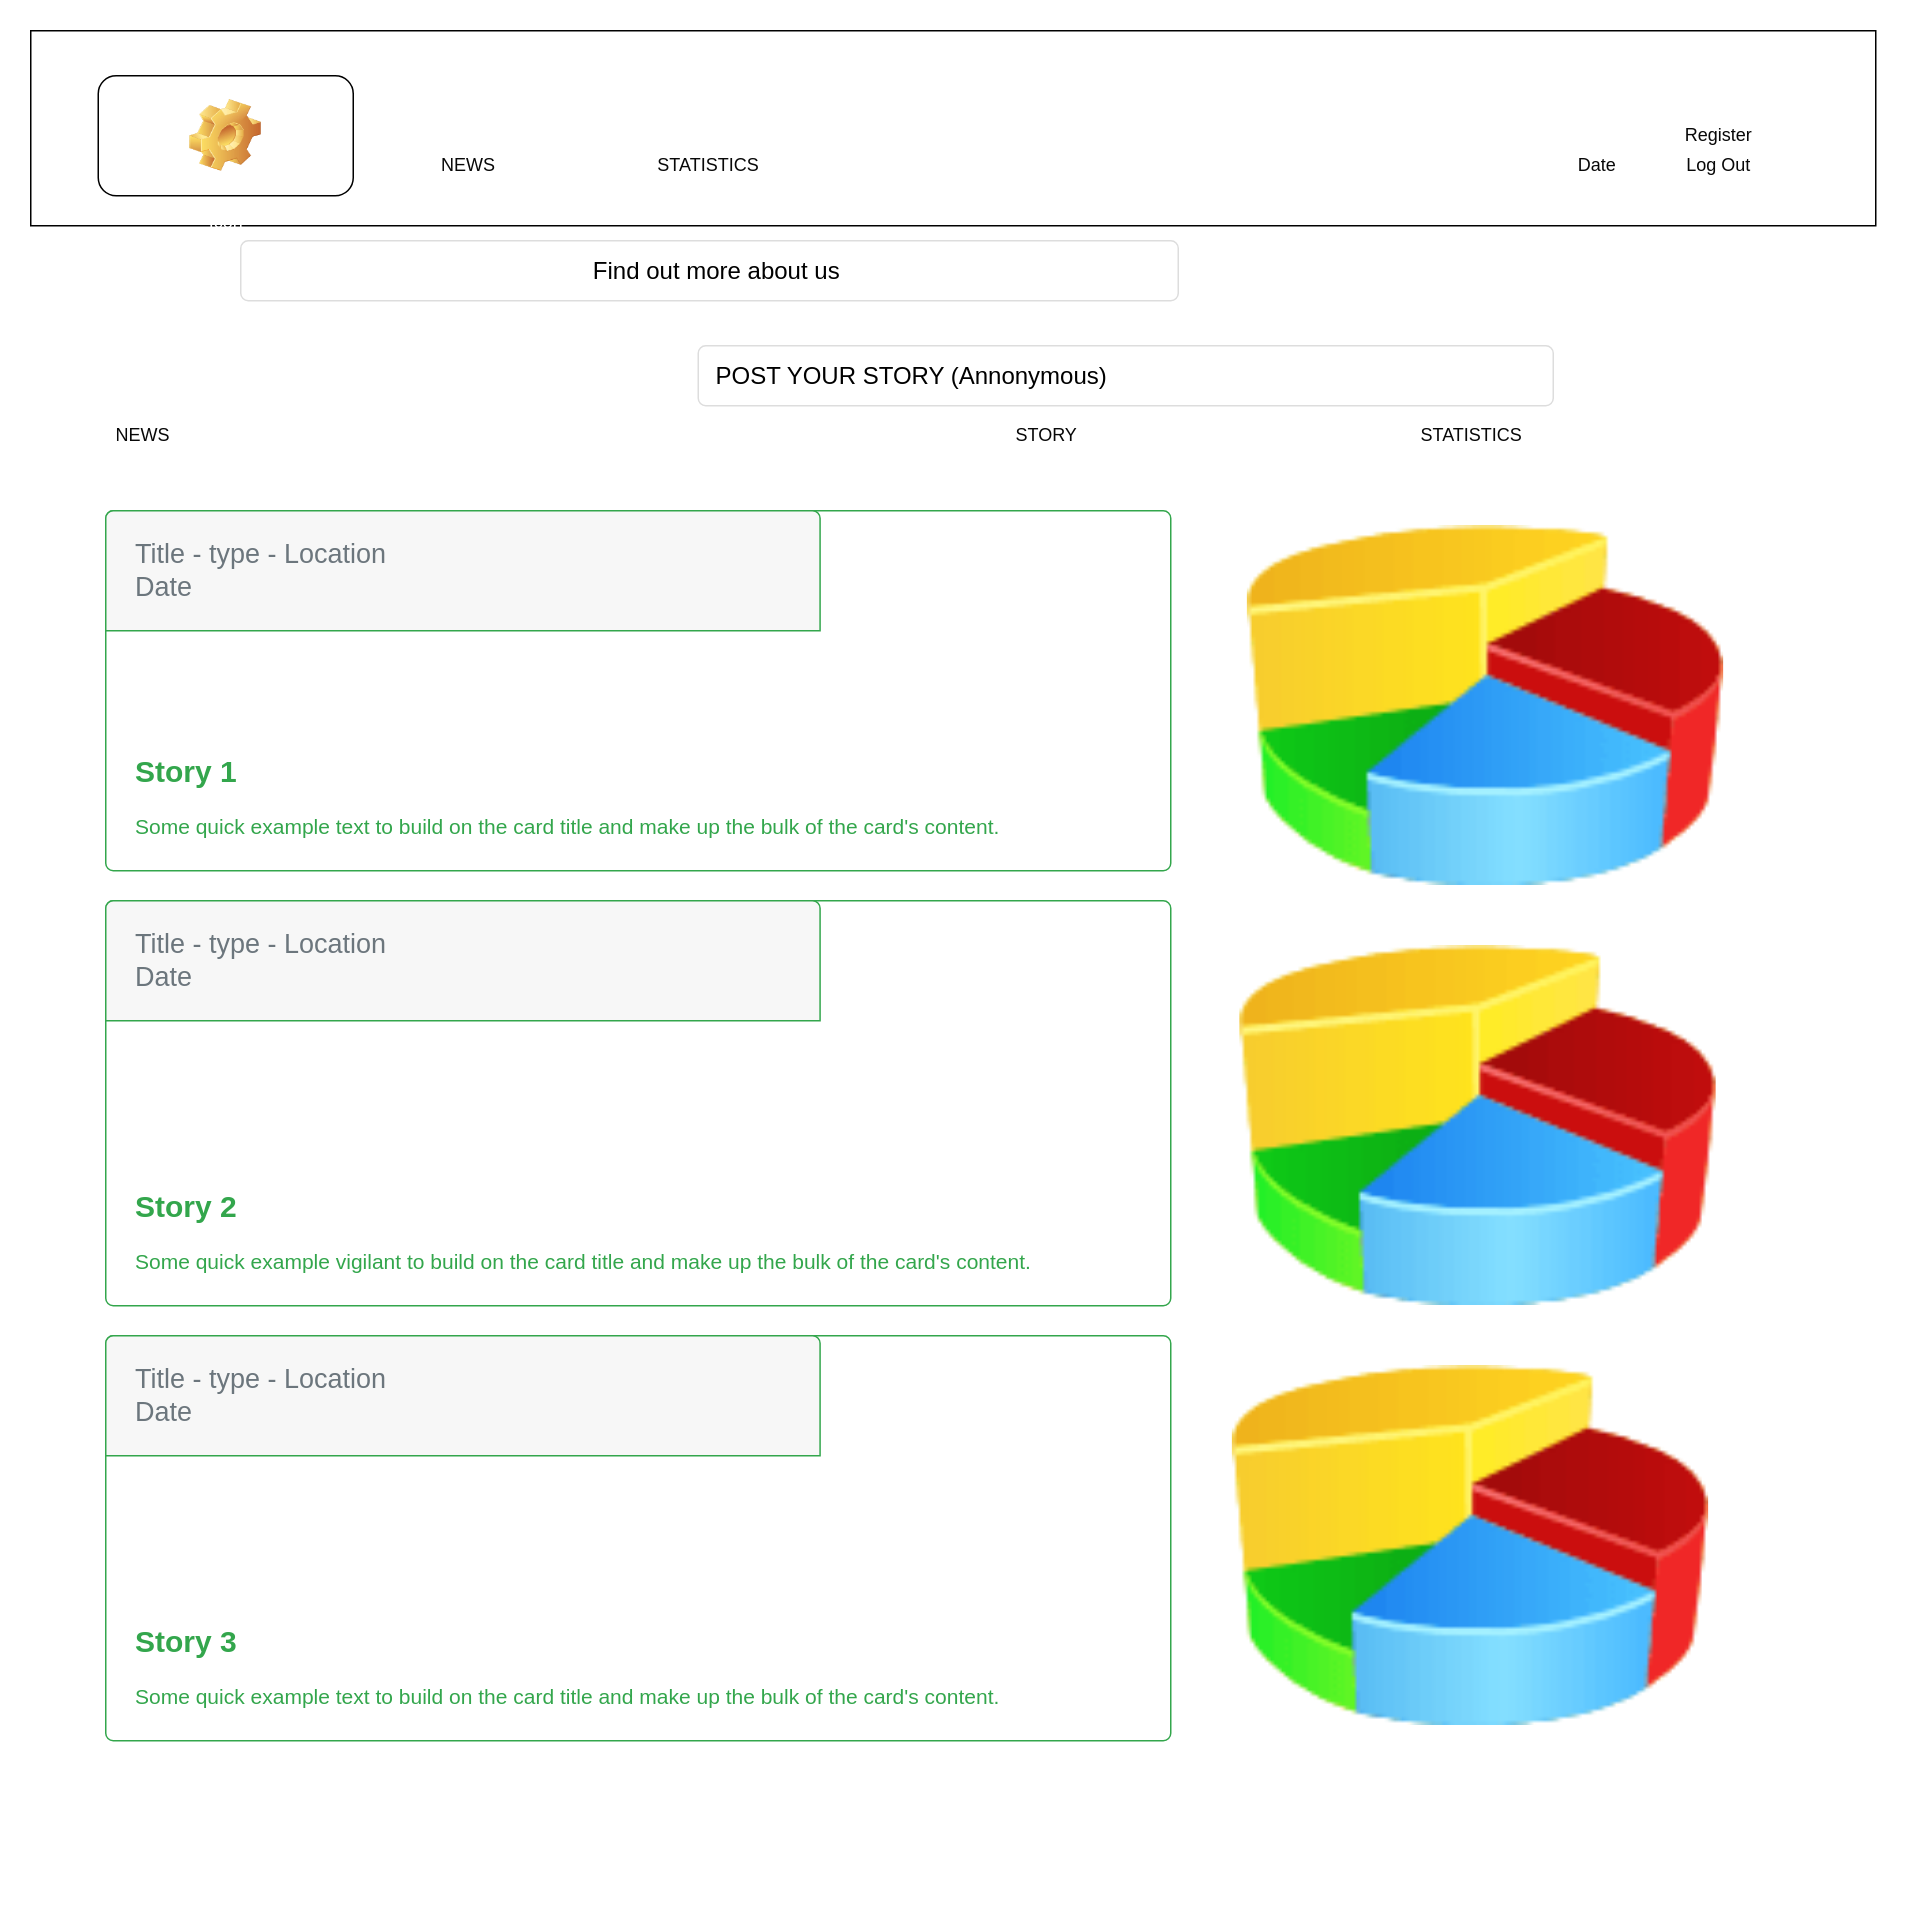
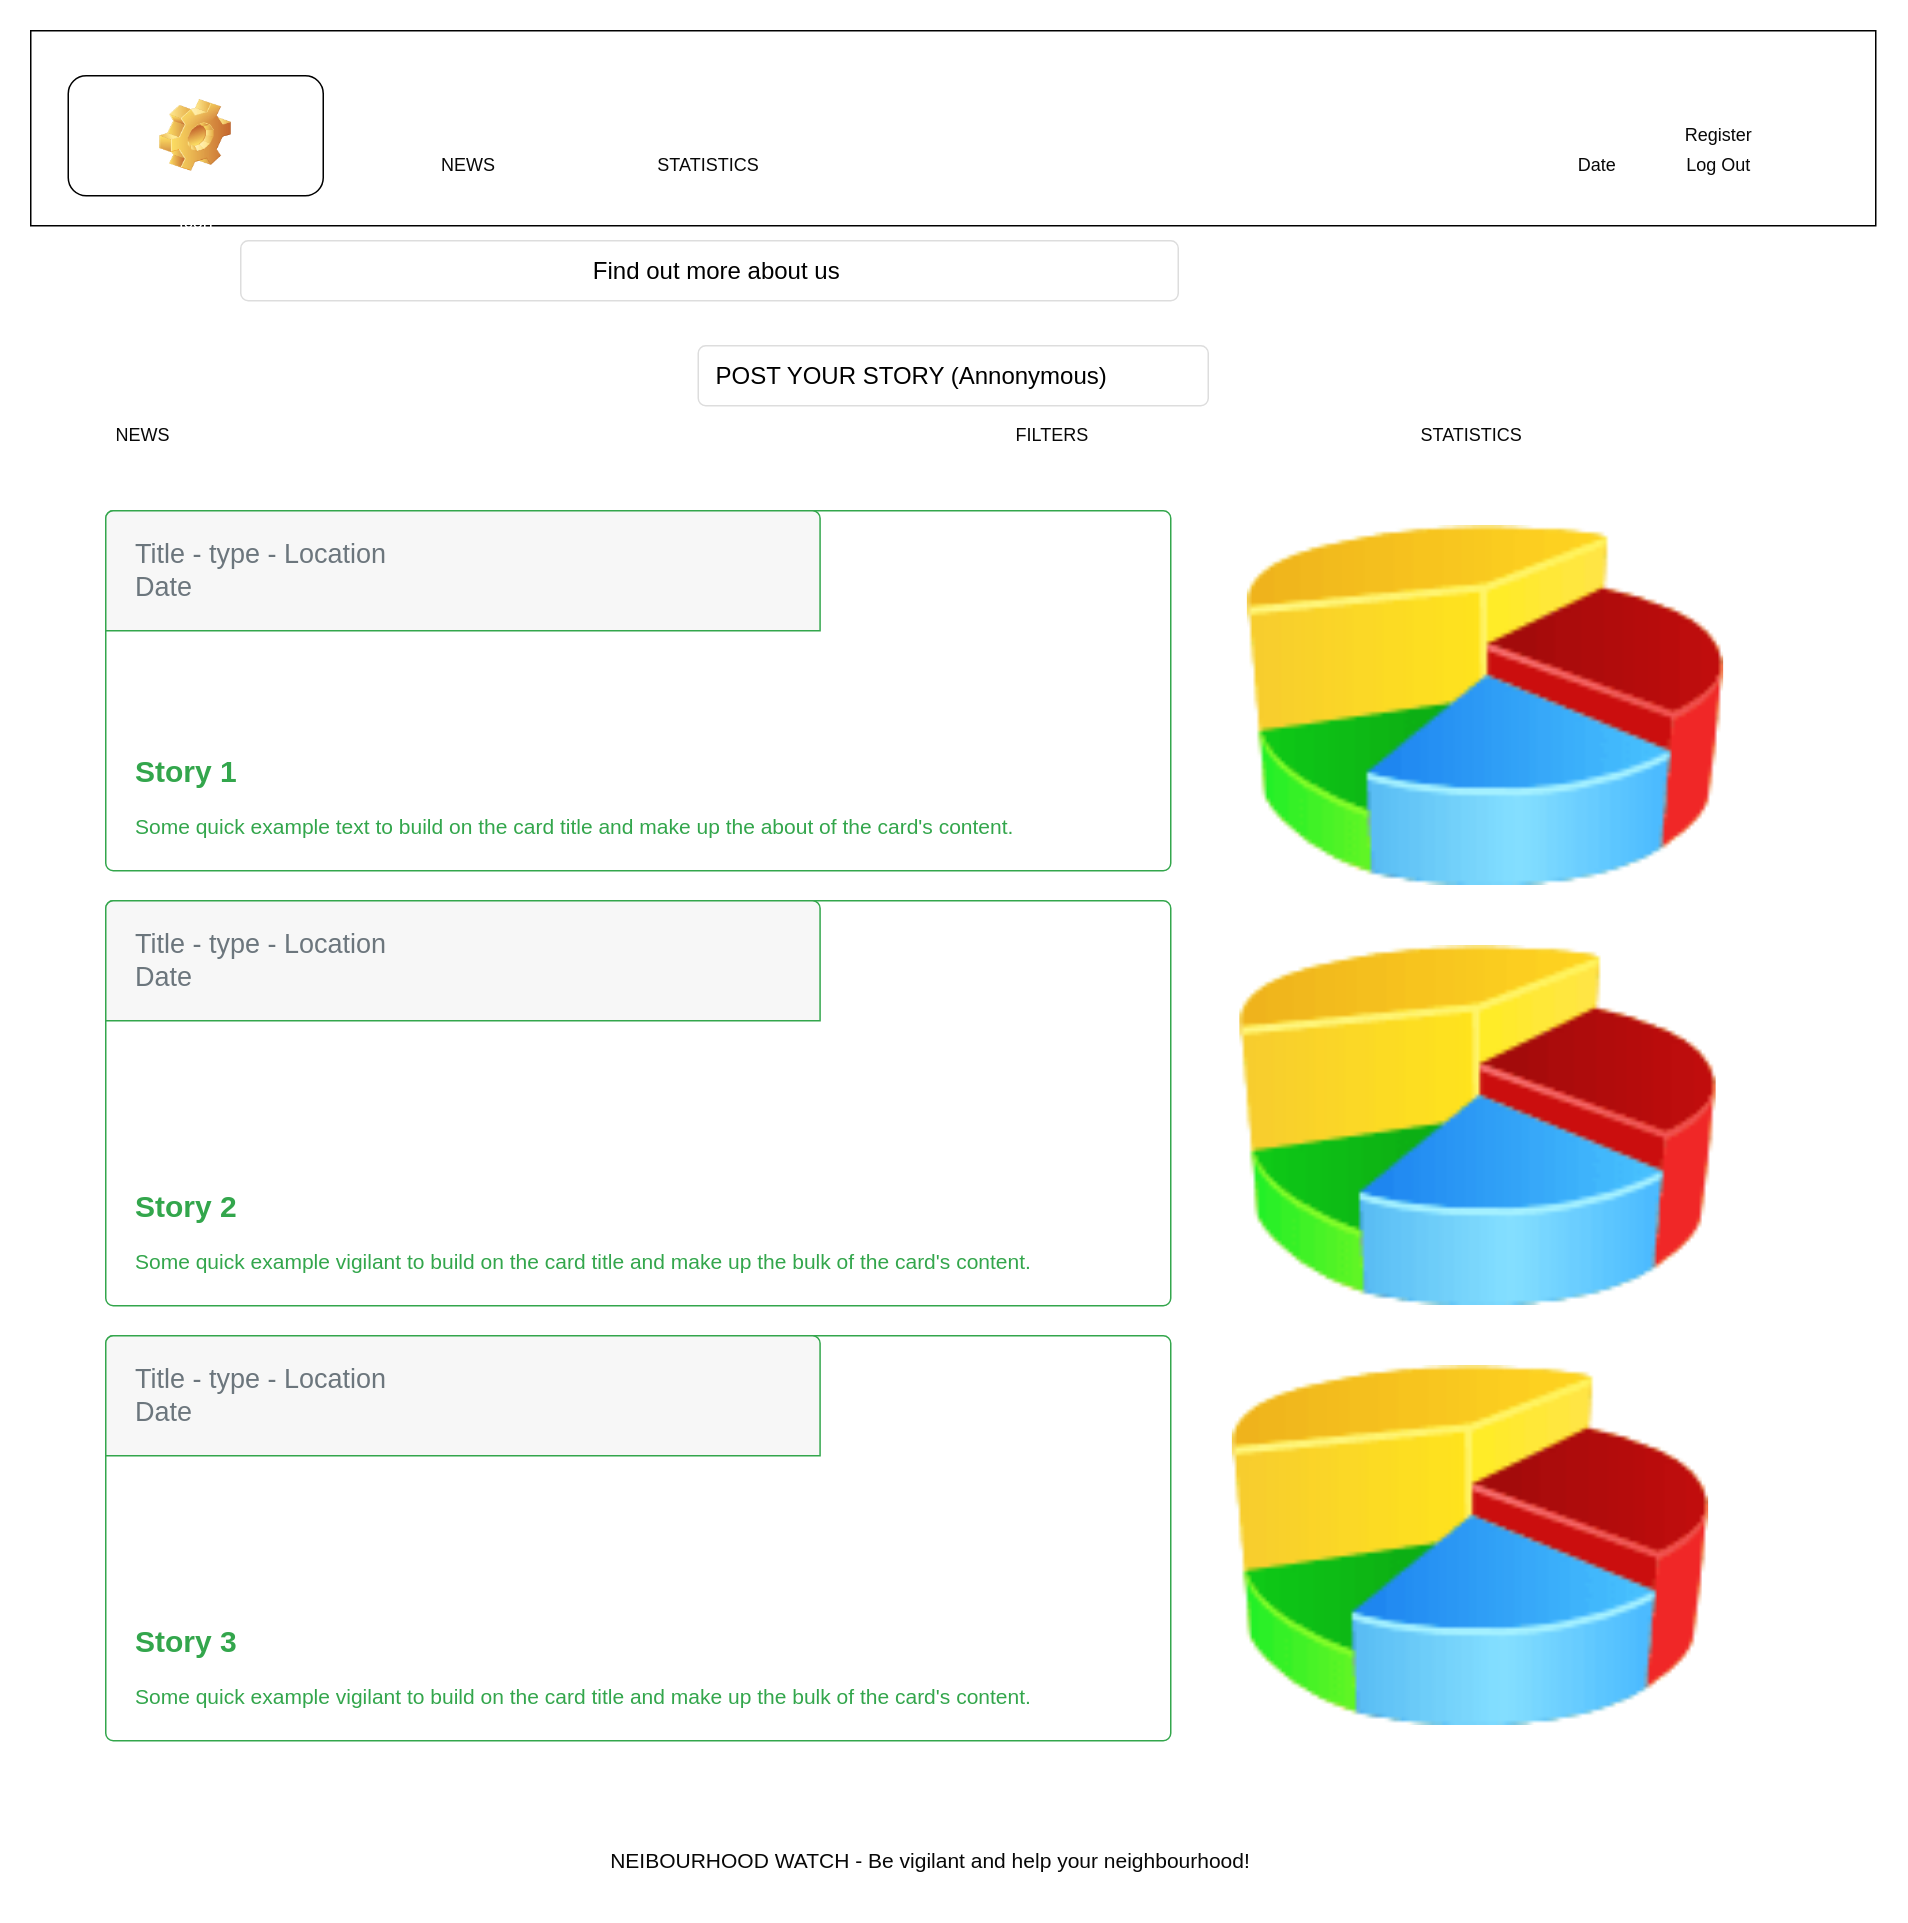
node "Icon": moved (226, 136) -> (196, 136)
node "POST YOUR STORY (Annonymous)": size 855x60 -> 510x60
node "STORY": label "STORY" -> "FILTERS"
node "Story 1Some quick example text to build on the card title and make up the bulk of the card's content.": label "Story 1Some quick example text to build on the card title and make up the bulk of the card's content." -> "Story 1Some quick example text to build on the card title and make up the about of the card's content."
node "Story 3Some quick example text to build on the card title and make up the bulk of the card's content.": label "Story 3Some quick example text to build on the card title and make up the bulk of the card's content." -> "Story 3Some quick example vigilant to build on the card title and make up the bulk of the card's content."
node "NEIBOURHOOD WATCH - Be vigilant and help your neighbourhood!": added
